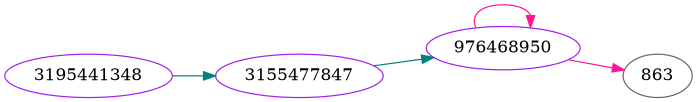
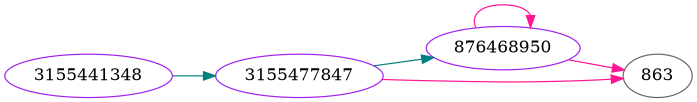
node "976468950": label "976468950" -> "876468950"
node "3195441348": label "3195441348" -> "3155441348"
edge "3155477847" -> "863": added
